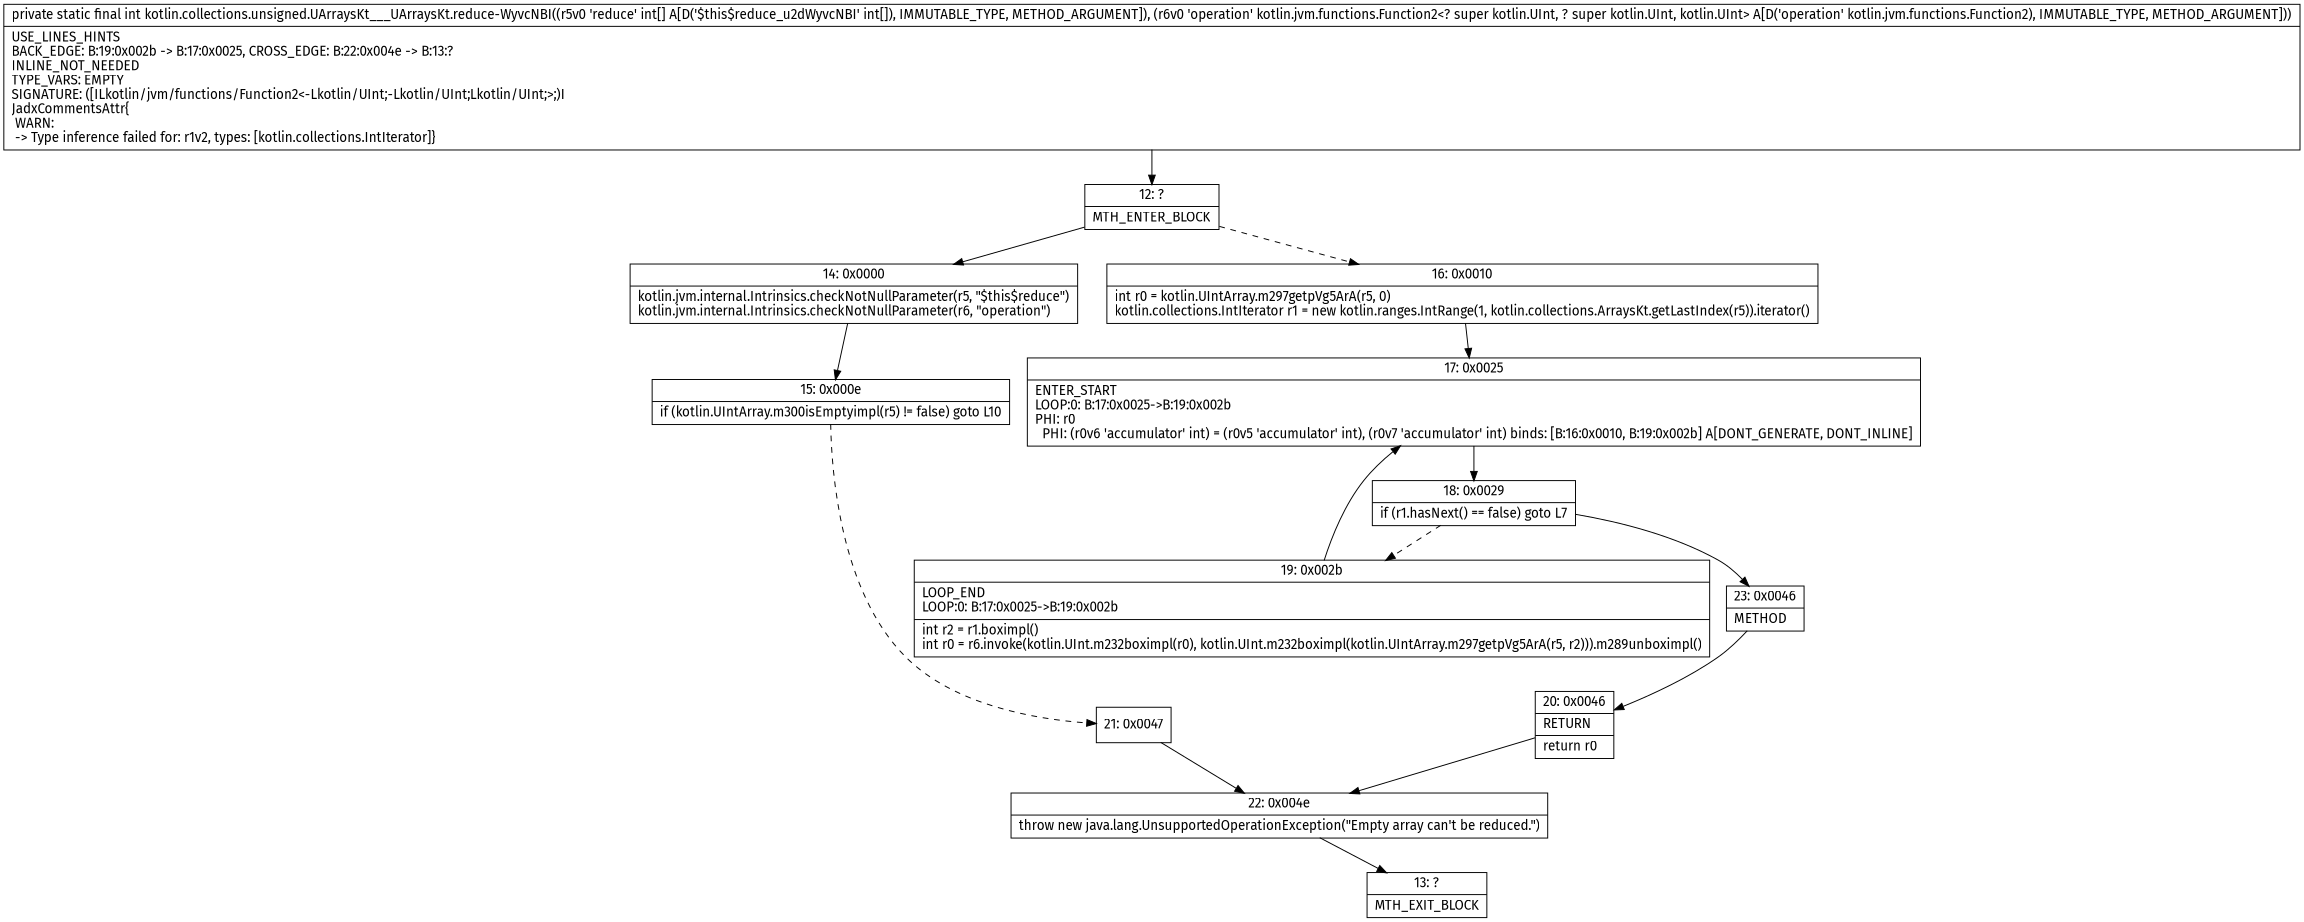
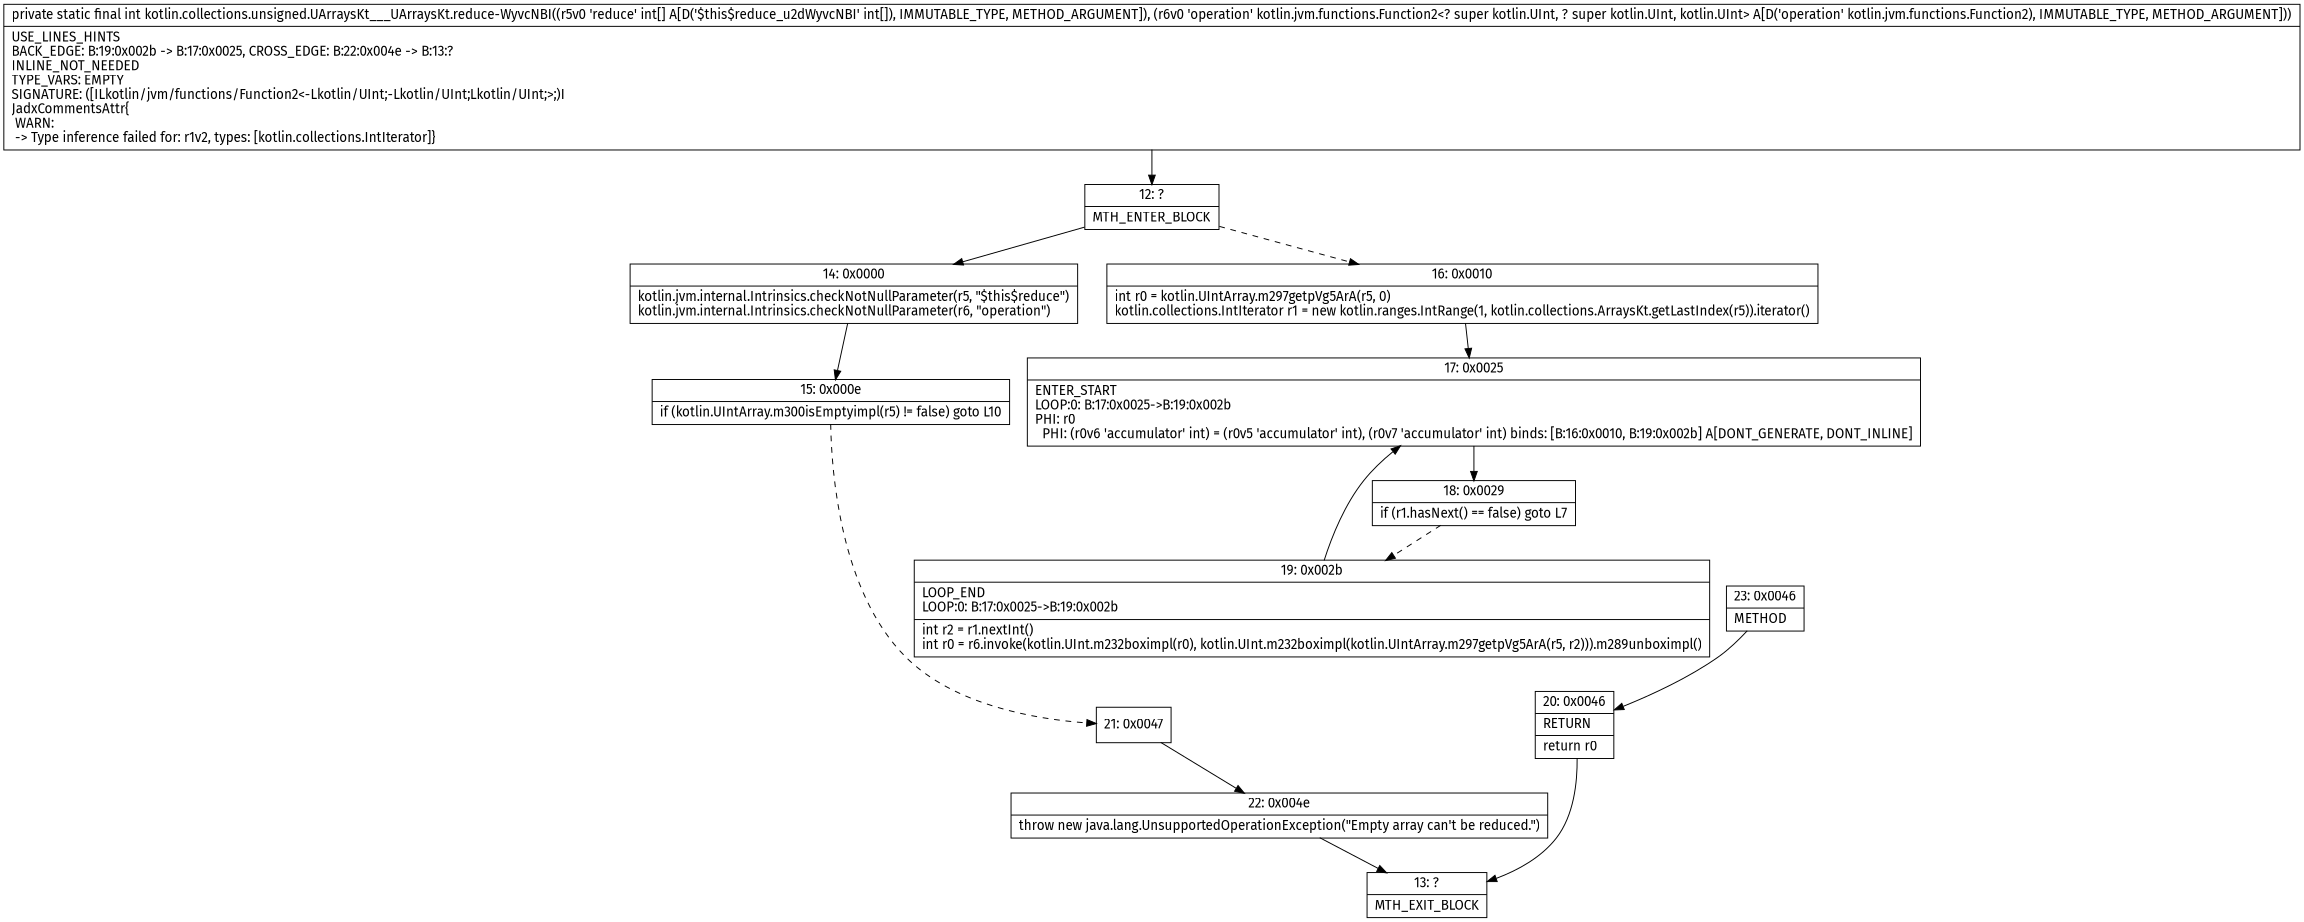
edge "18: 0x0029" -> "23: 0x0046": removed
node "19: 0x002b": text "int r2 = r1.boximpl()" -> "int r2 = r1.nextInt()"
edge "20: 0x0046" -> "22: 0x004e": now "20: 0x0046" -> "13: ?"
